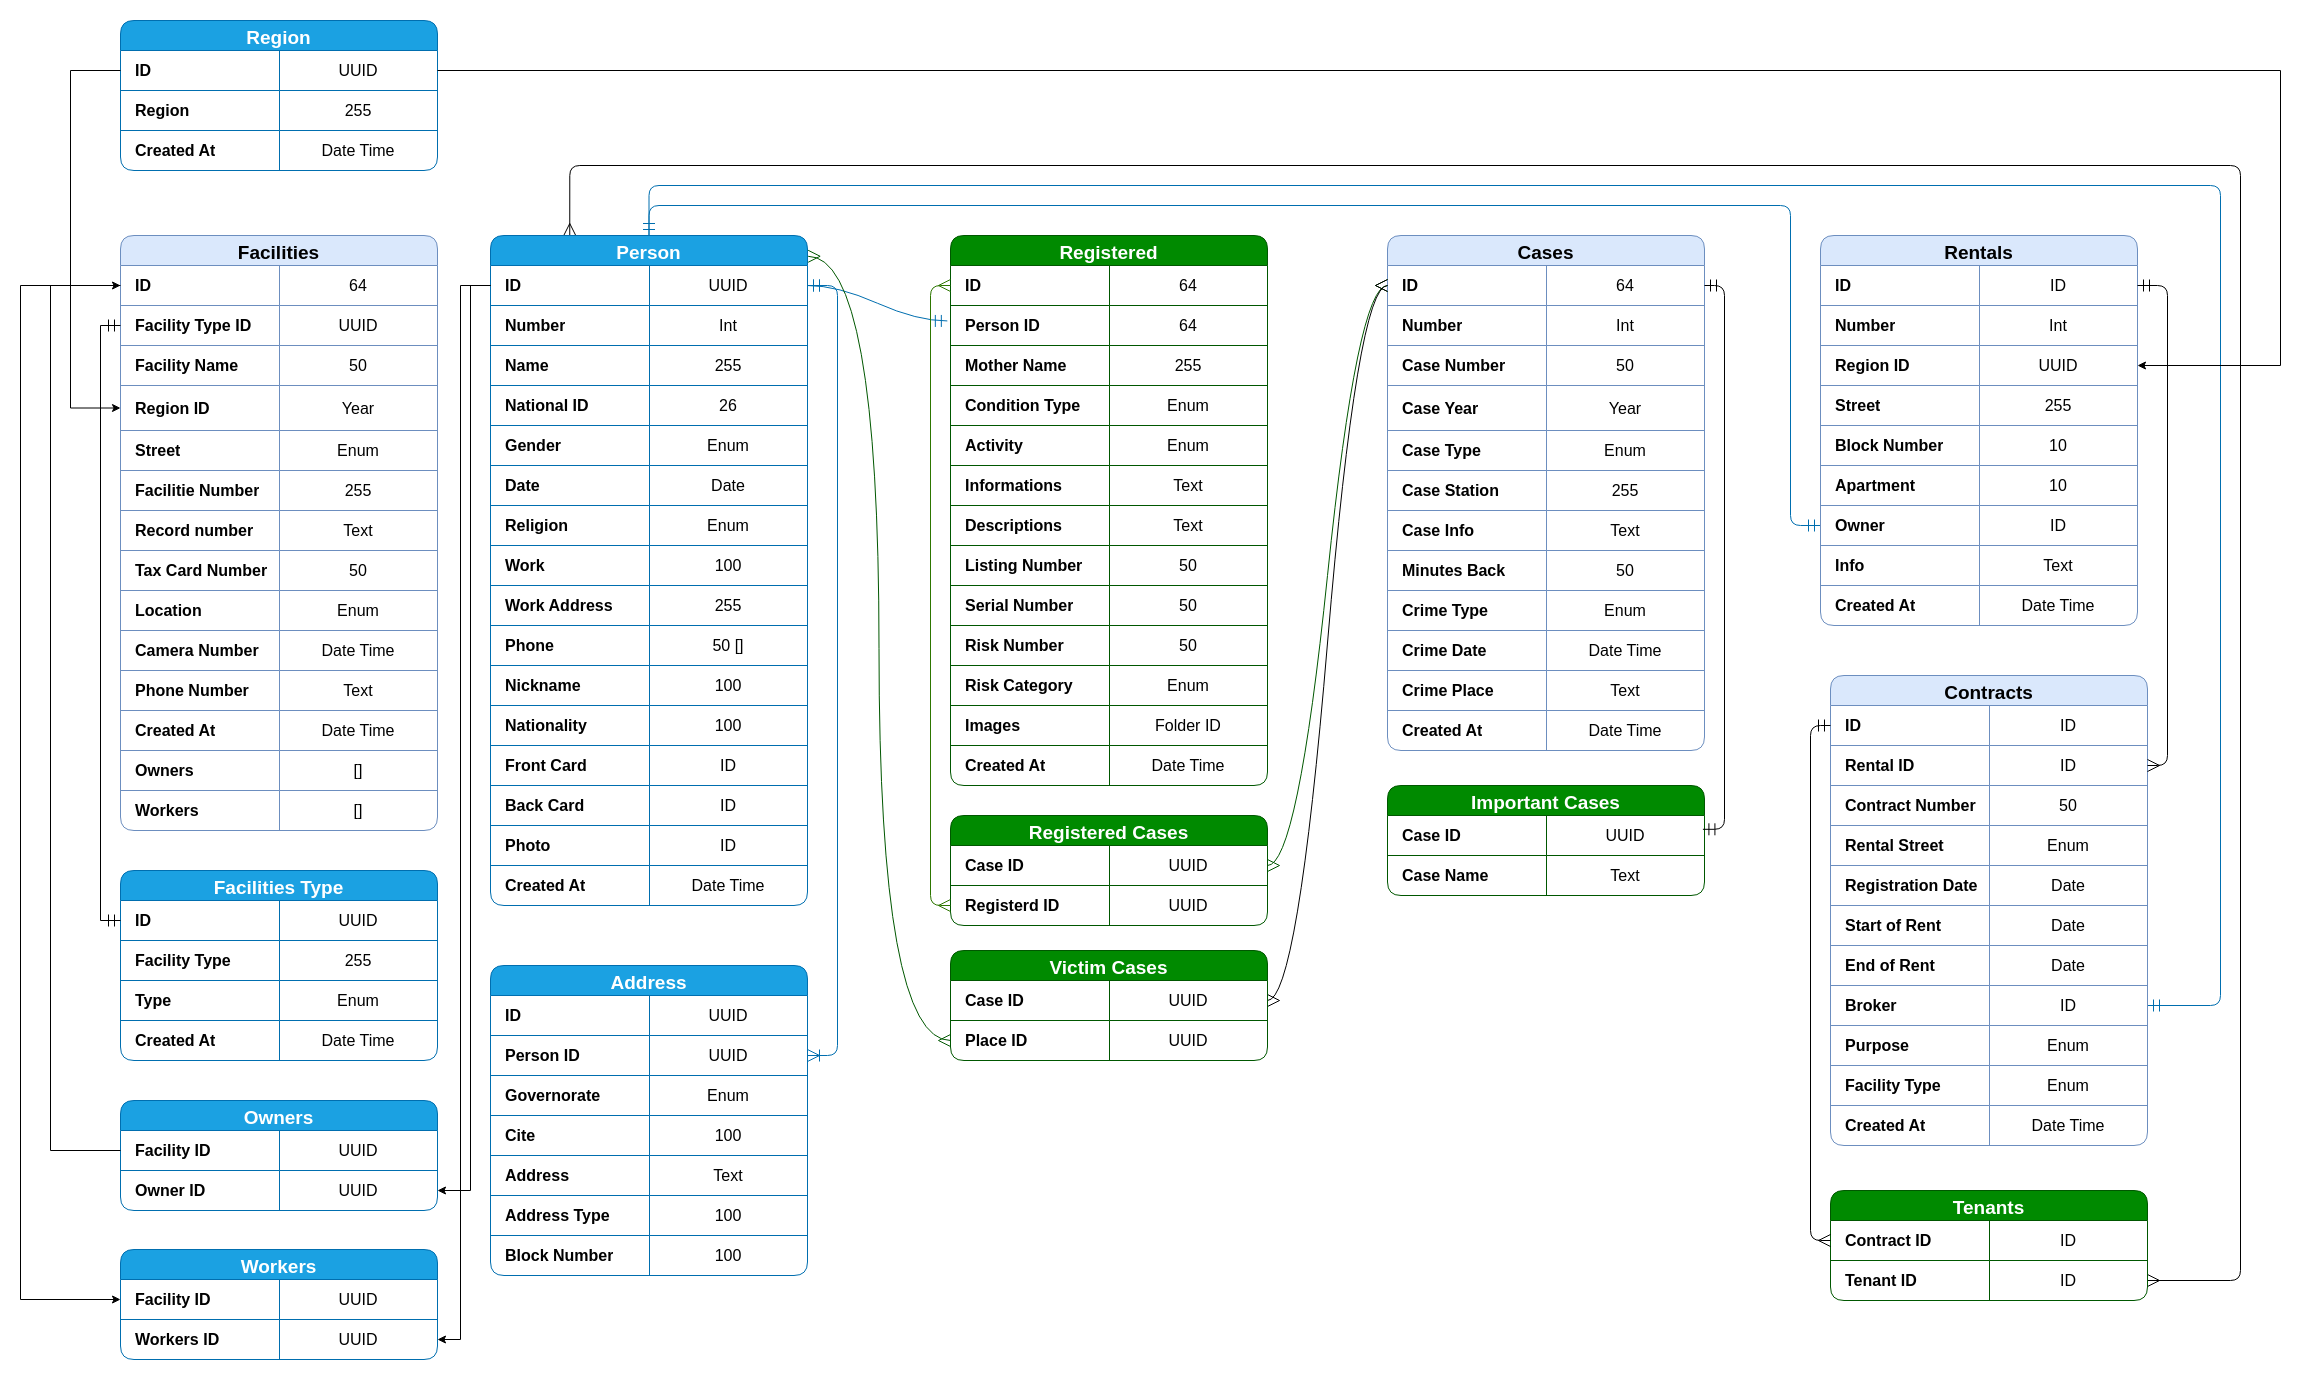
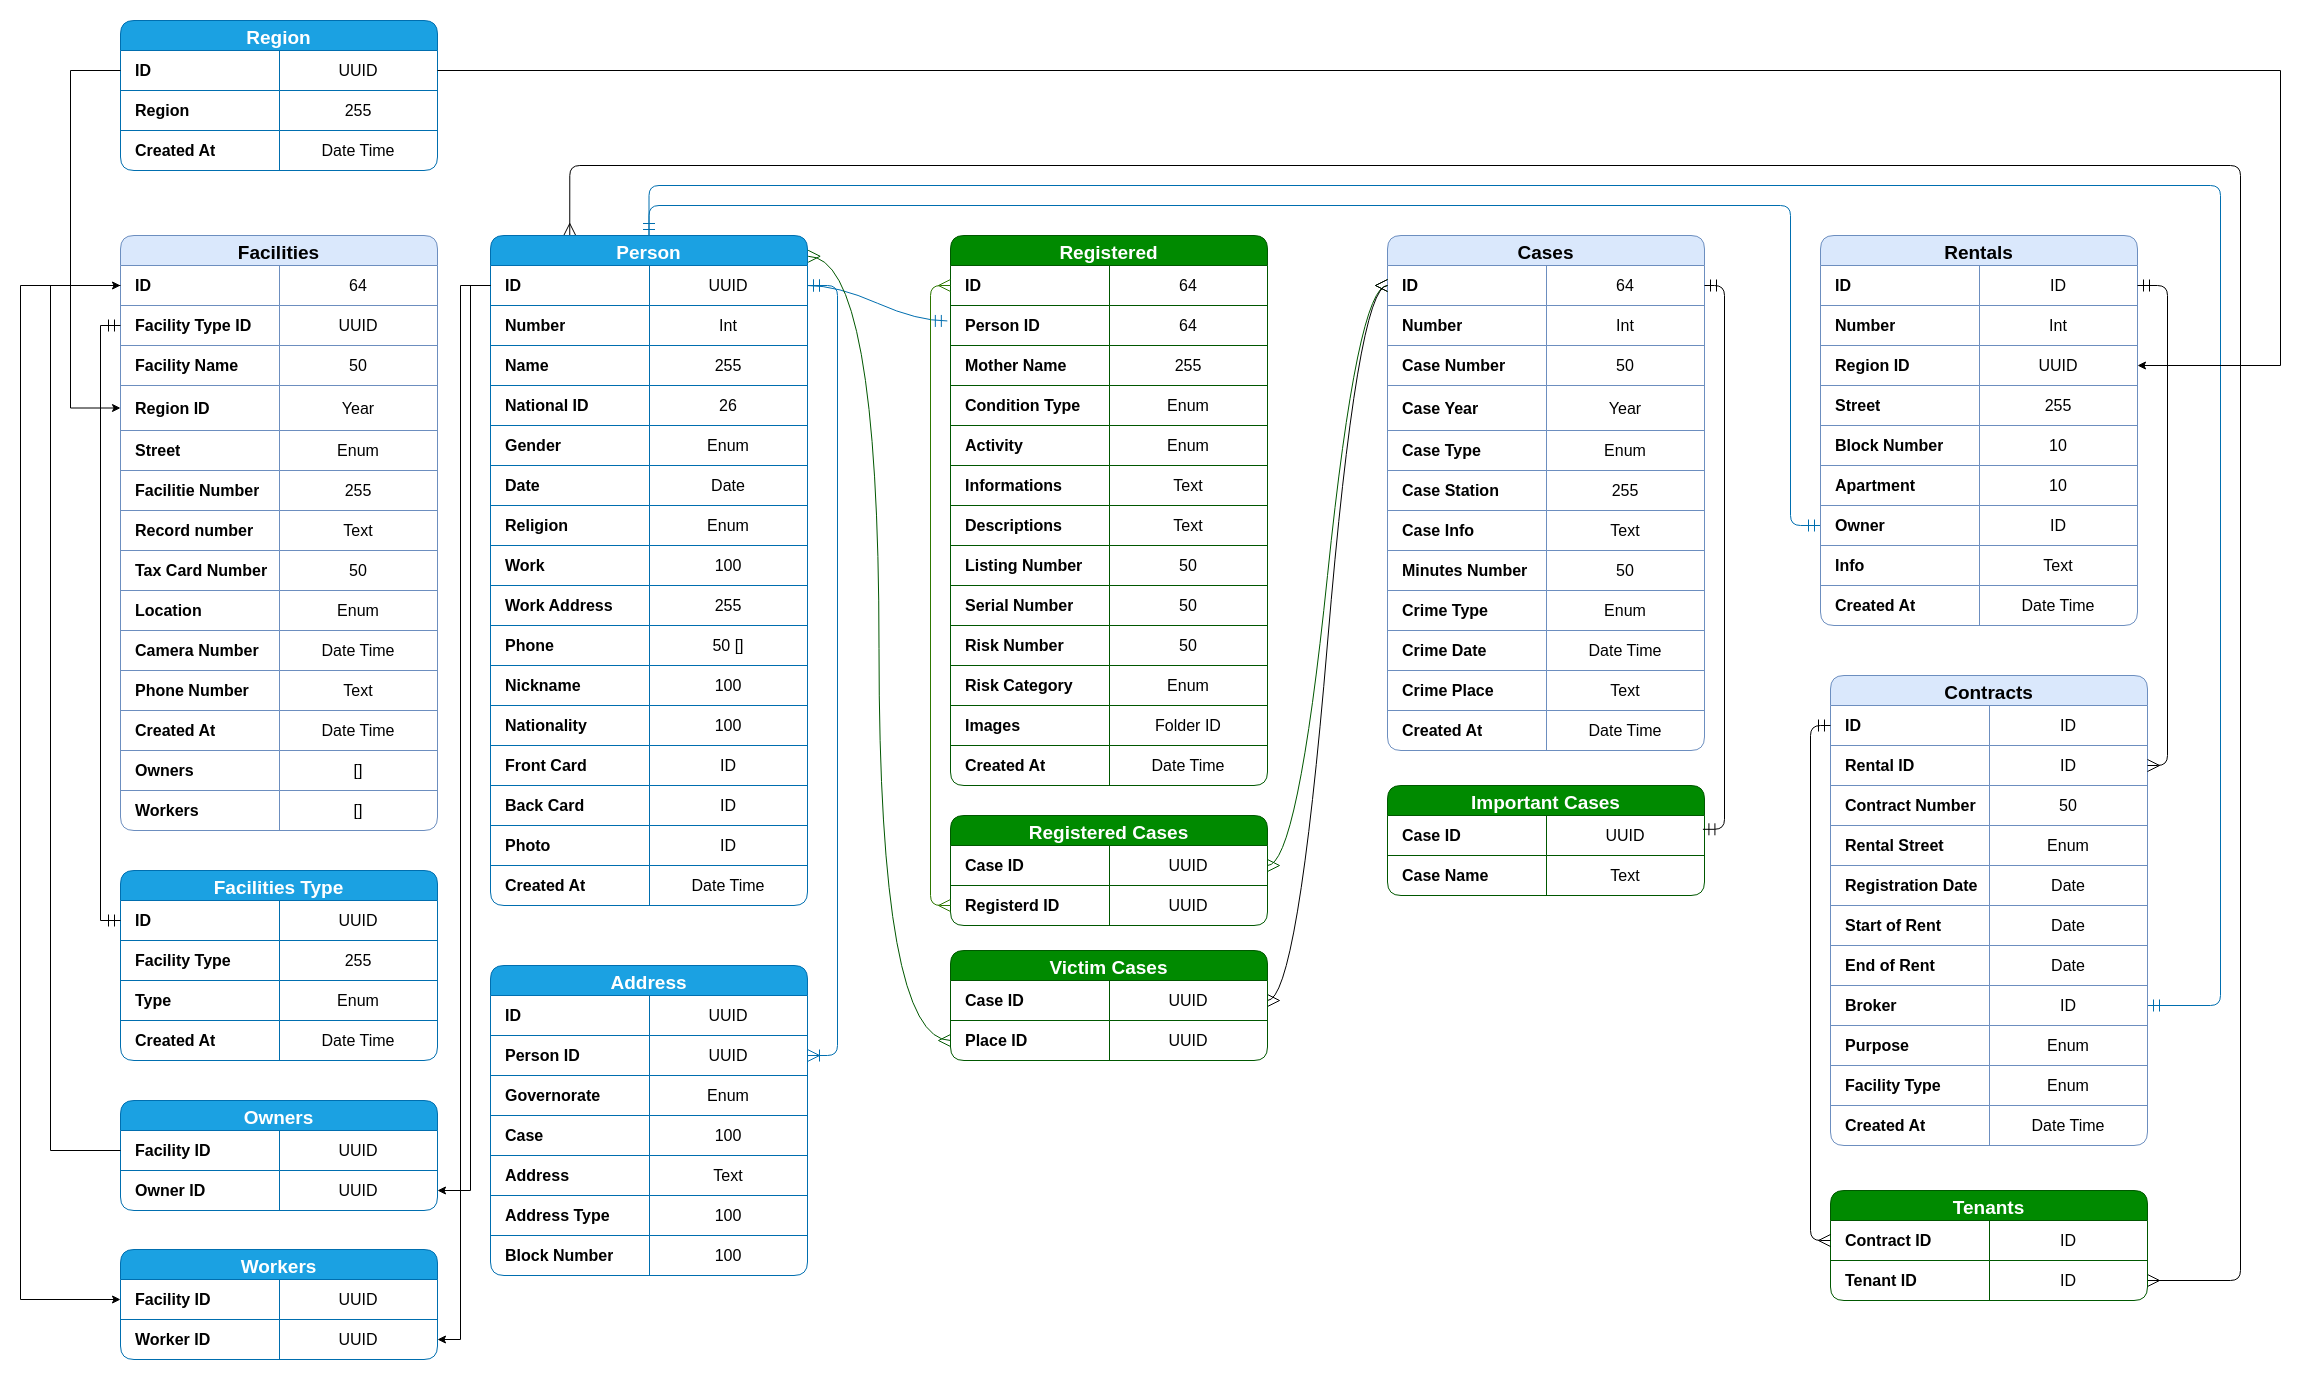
node "Minutes Back": label "Minutes Back" -> "Minutes Number"
node "Cite": label "Cite" -> "Case"
node "Workers ID": label "Workers ID" -> "Worker ID"
